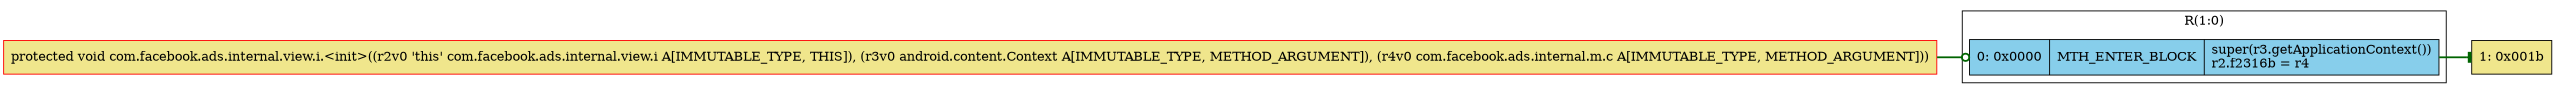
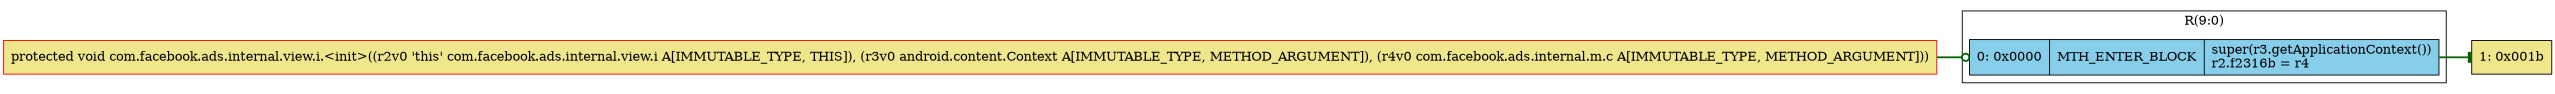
cluster "R(1:0)": label "R(1:0)" -> "R(9:0)"
